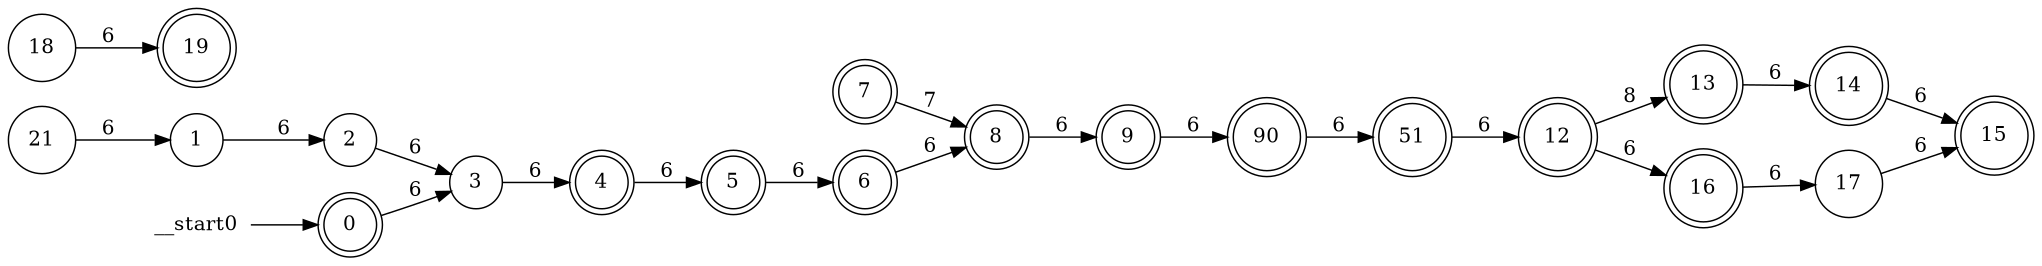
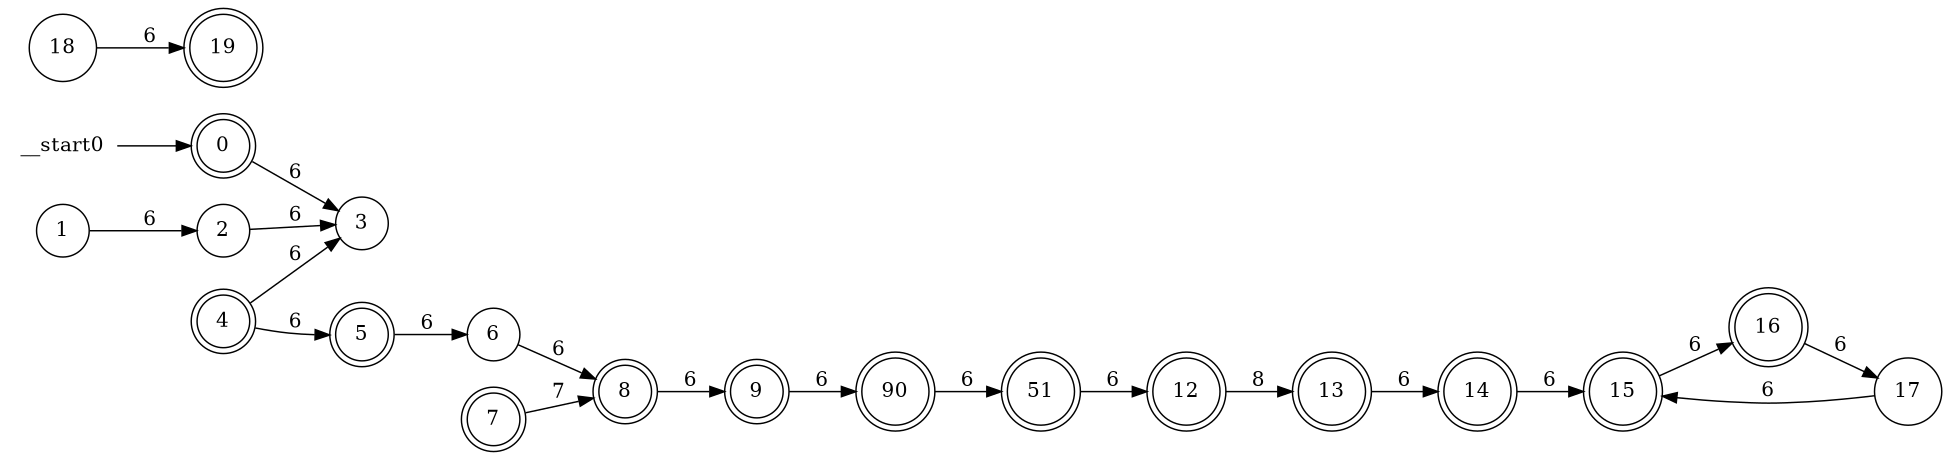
node "21": removed
edge "12" -> "16": now "15" -> "16"
edge "3" -> "4": reversed
node "6": shape doublecircle -> circle
